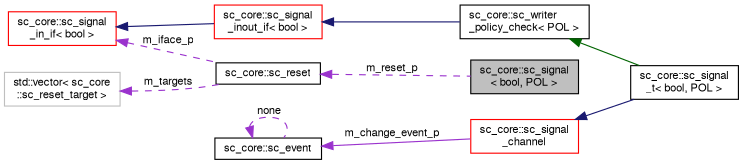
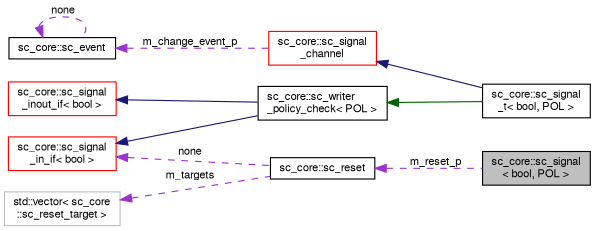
edge "sc_core::sc_signal _inout_if< bool >" -> "sc_core::sc_signal _in_if< bool >": now "sc_core::sc_writer _policy_check< POL >" -> "sc_core::sc_signal _in_if< bool >"
edge "sc_core::sc_reset" -> "sc_core::sc_signal _in_if< bool >": label " m_iface_p" -> " none"
edge "sc_core::sc_signal _channel" -> "sc_core::sc_event": style solid -> dashed
